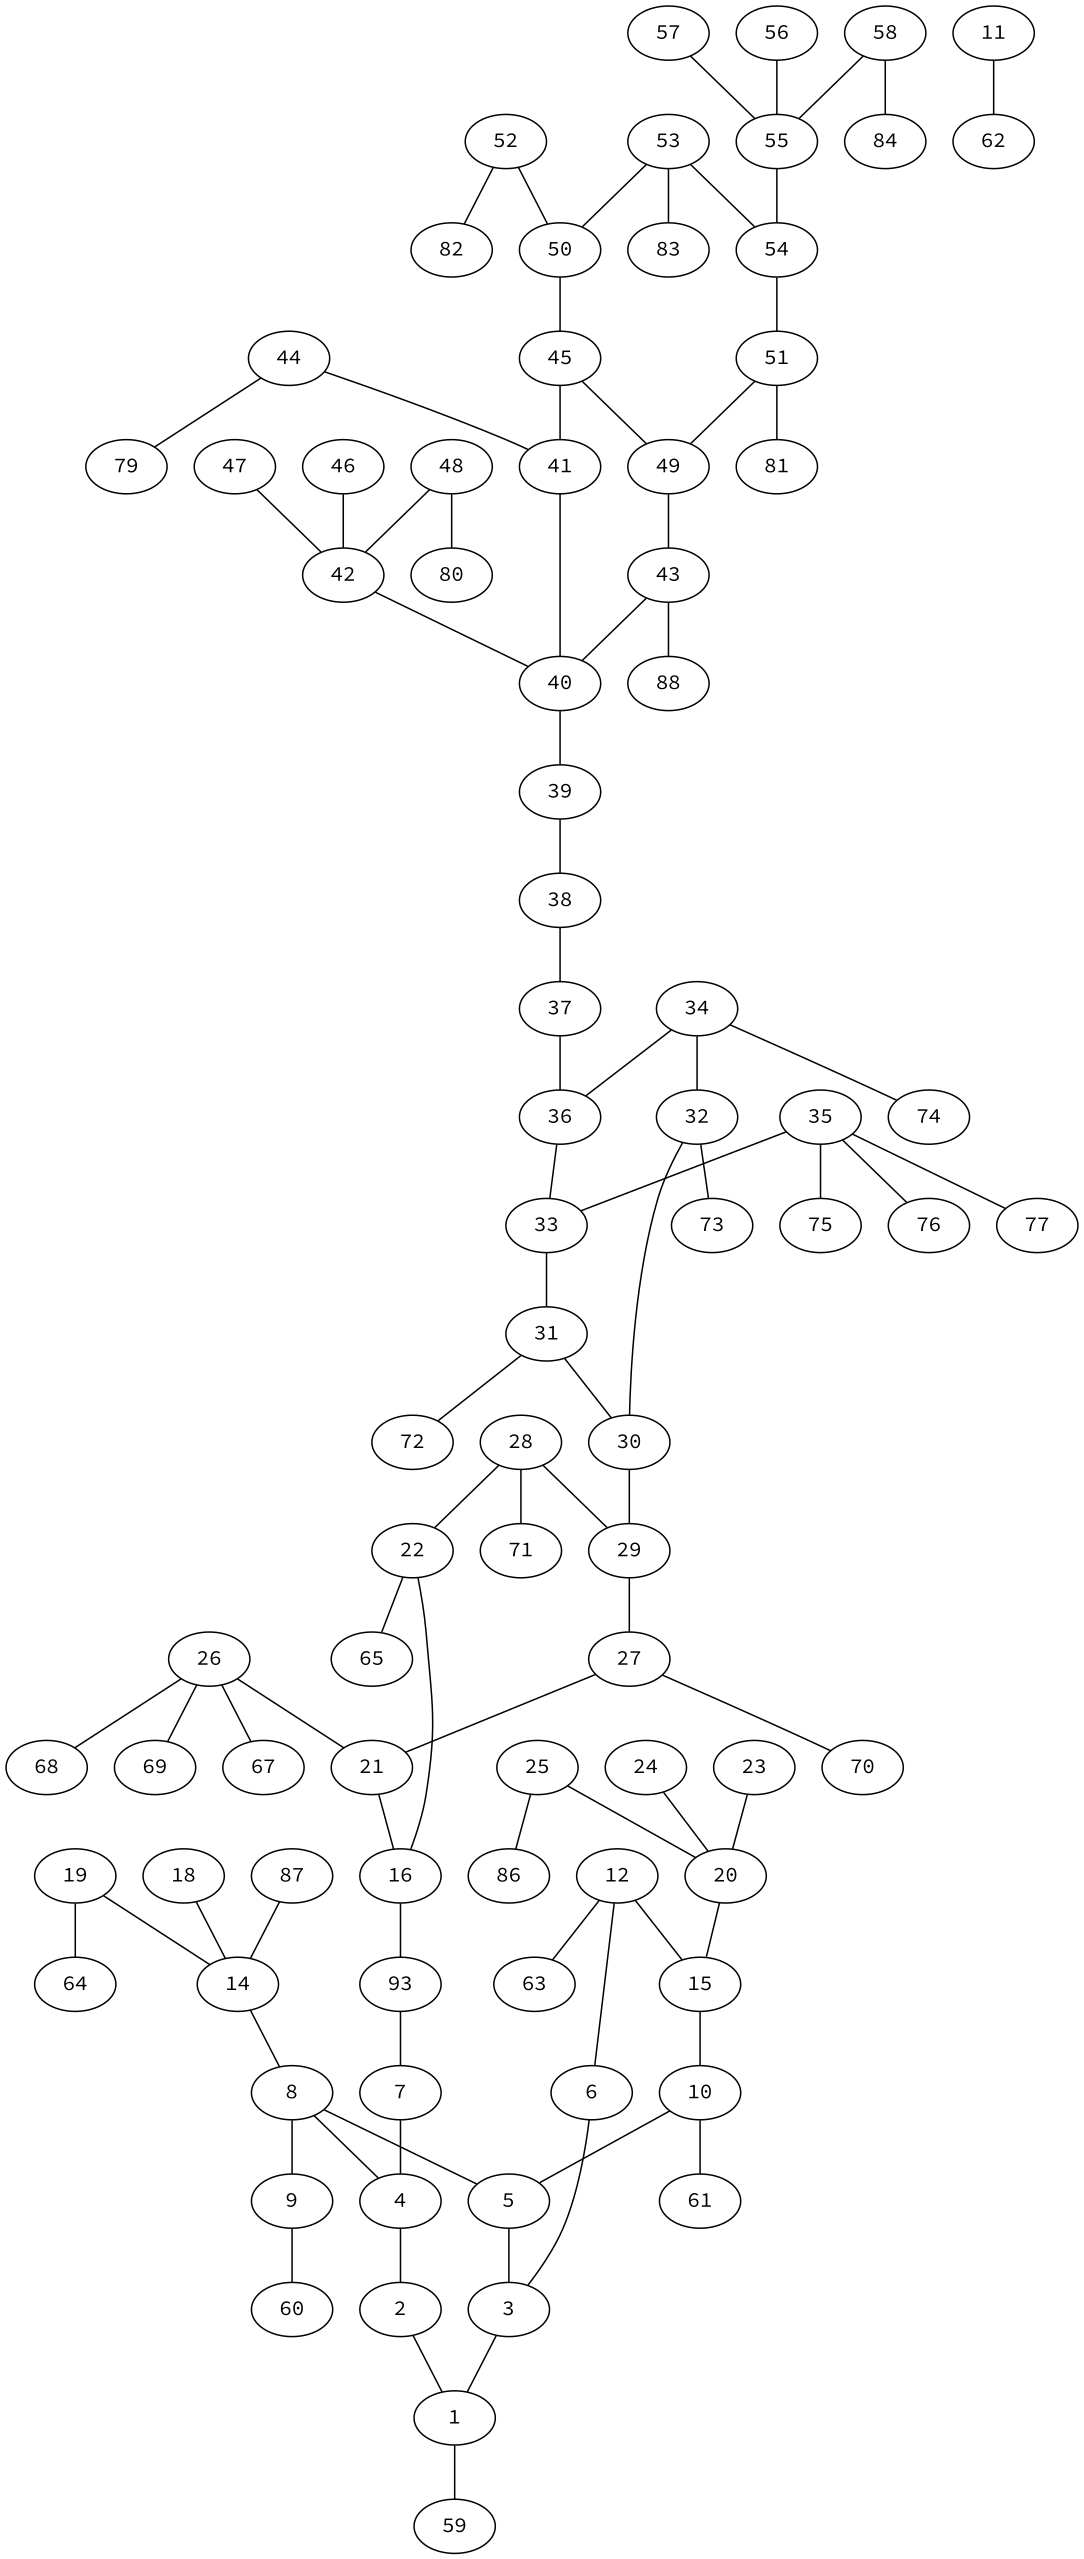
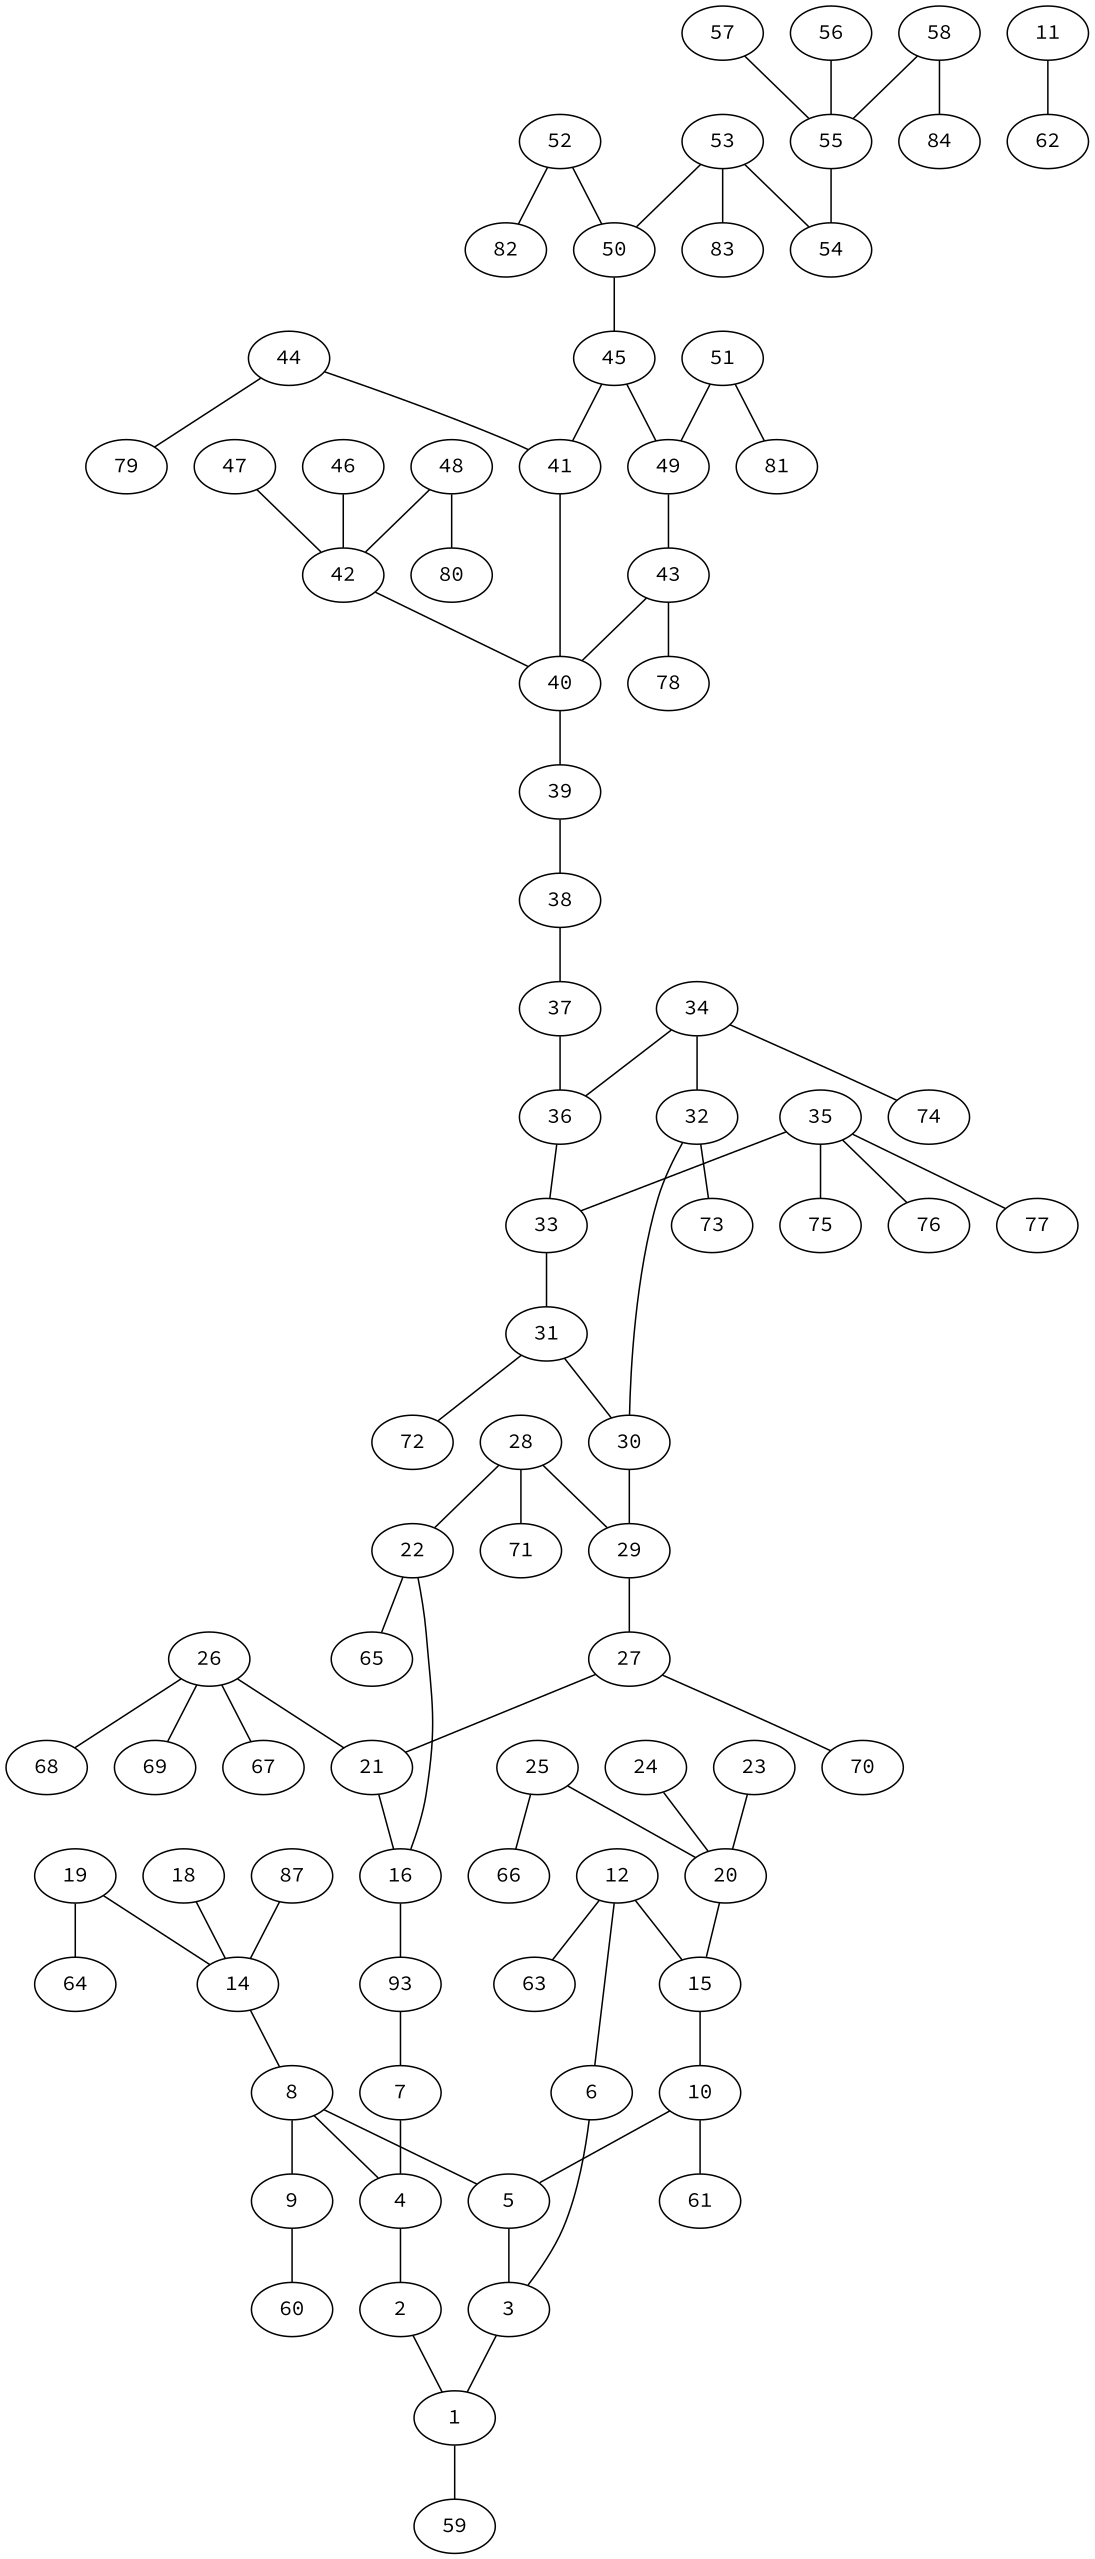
edge "54" -- "51": removed
node "88": label "88" -> "78"
node "86": label "86" -> "66"
